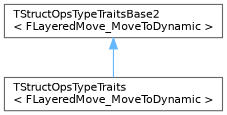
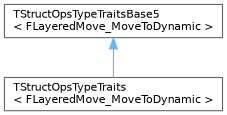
node "TStructOpsTypeTraitsBase2 < FLayeredMove_MoveToDynamic >": label "TStructOpsTypeTraitsBase2 < FLayeredMove_MoveToDynamic >" -> "TStructOpsTypeTraitsBase5 < FLayeredMove_MoveToDynamic >"
